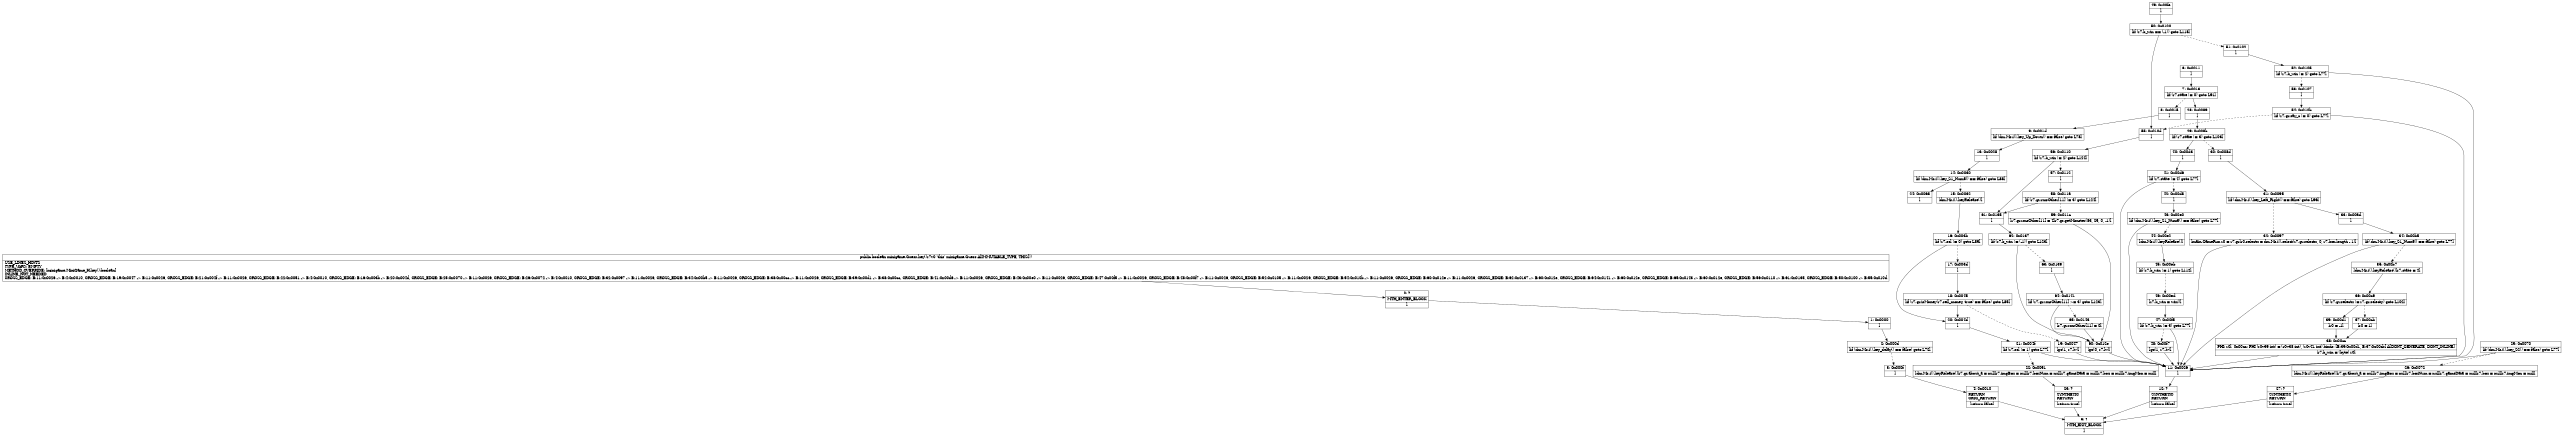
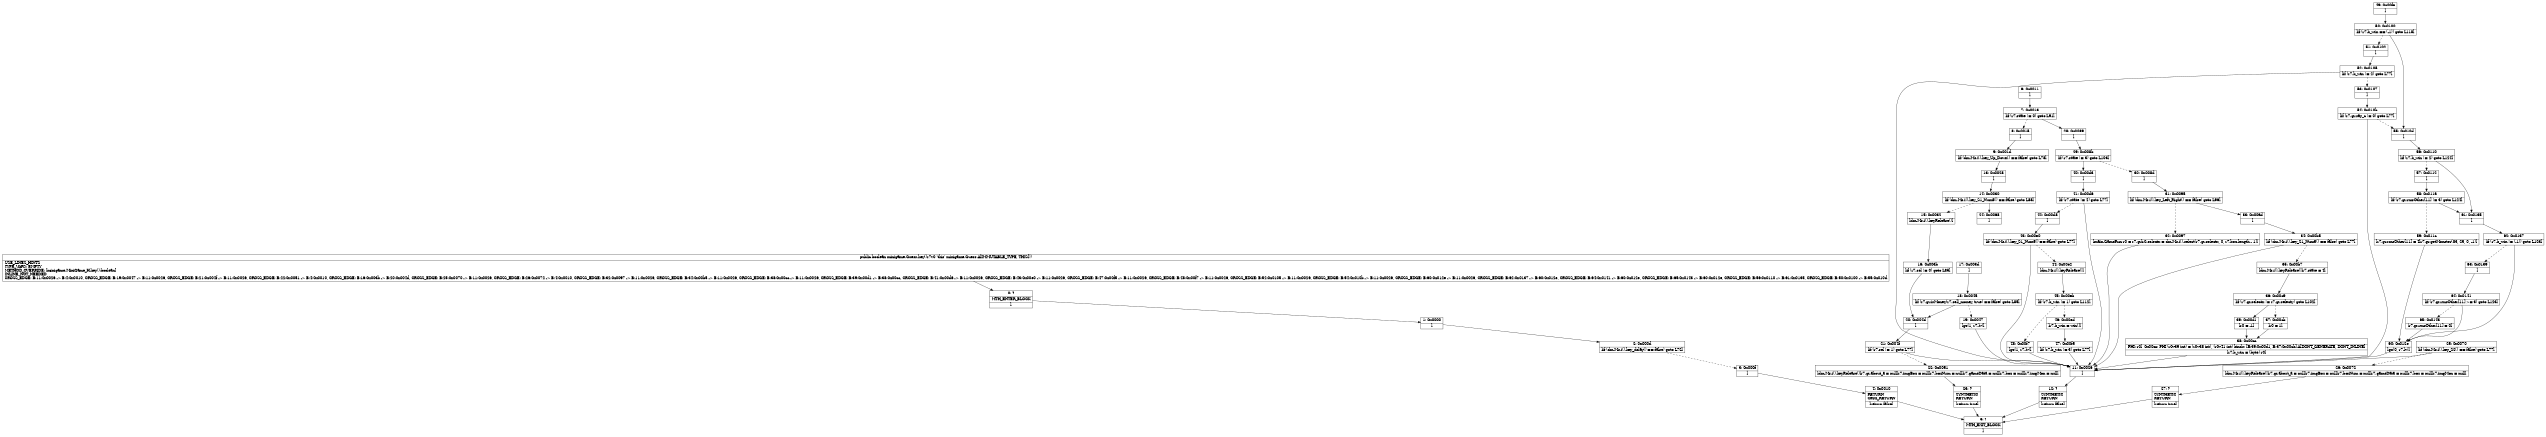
edge "16: 0x003b" -> "17: 0x003d": removed
edge "47: 0x00f5" -> "48: 0x00f7": now "45: 0x00eb" -> "48: 0x00f7"
